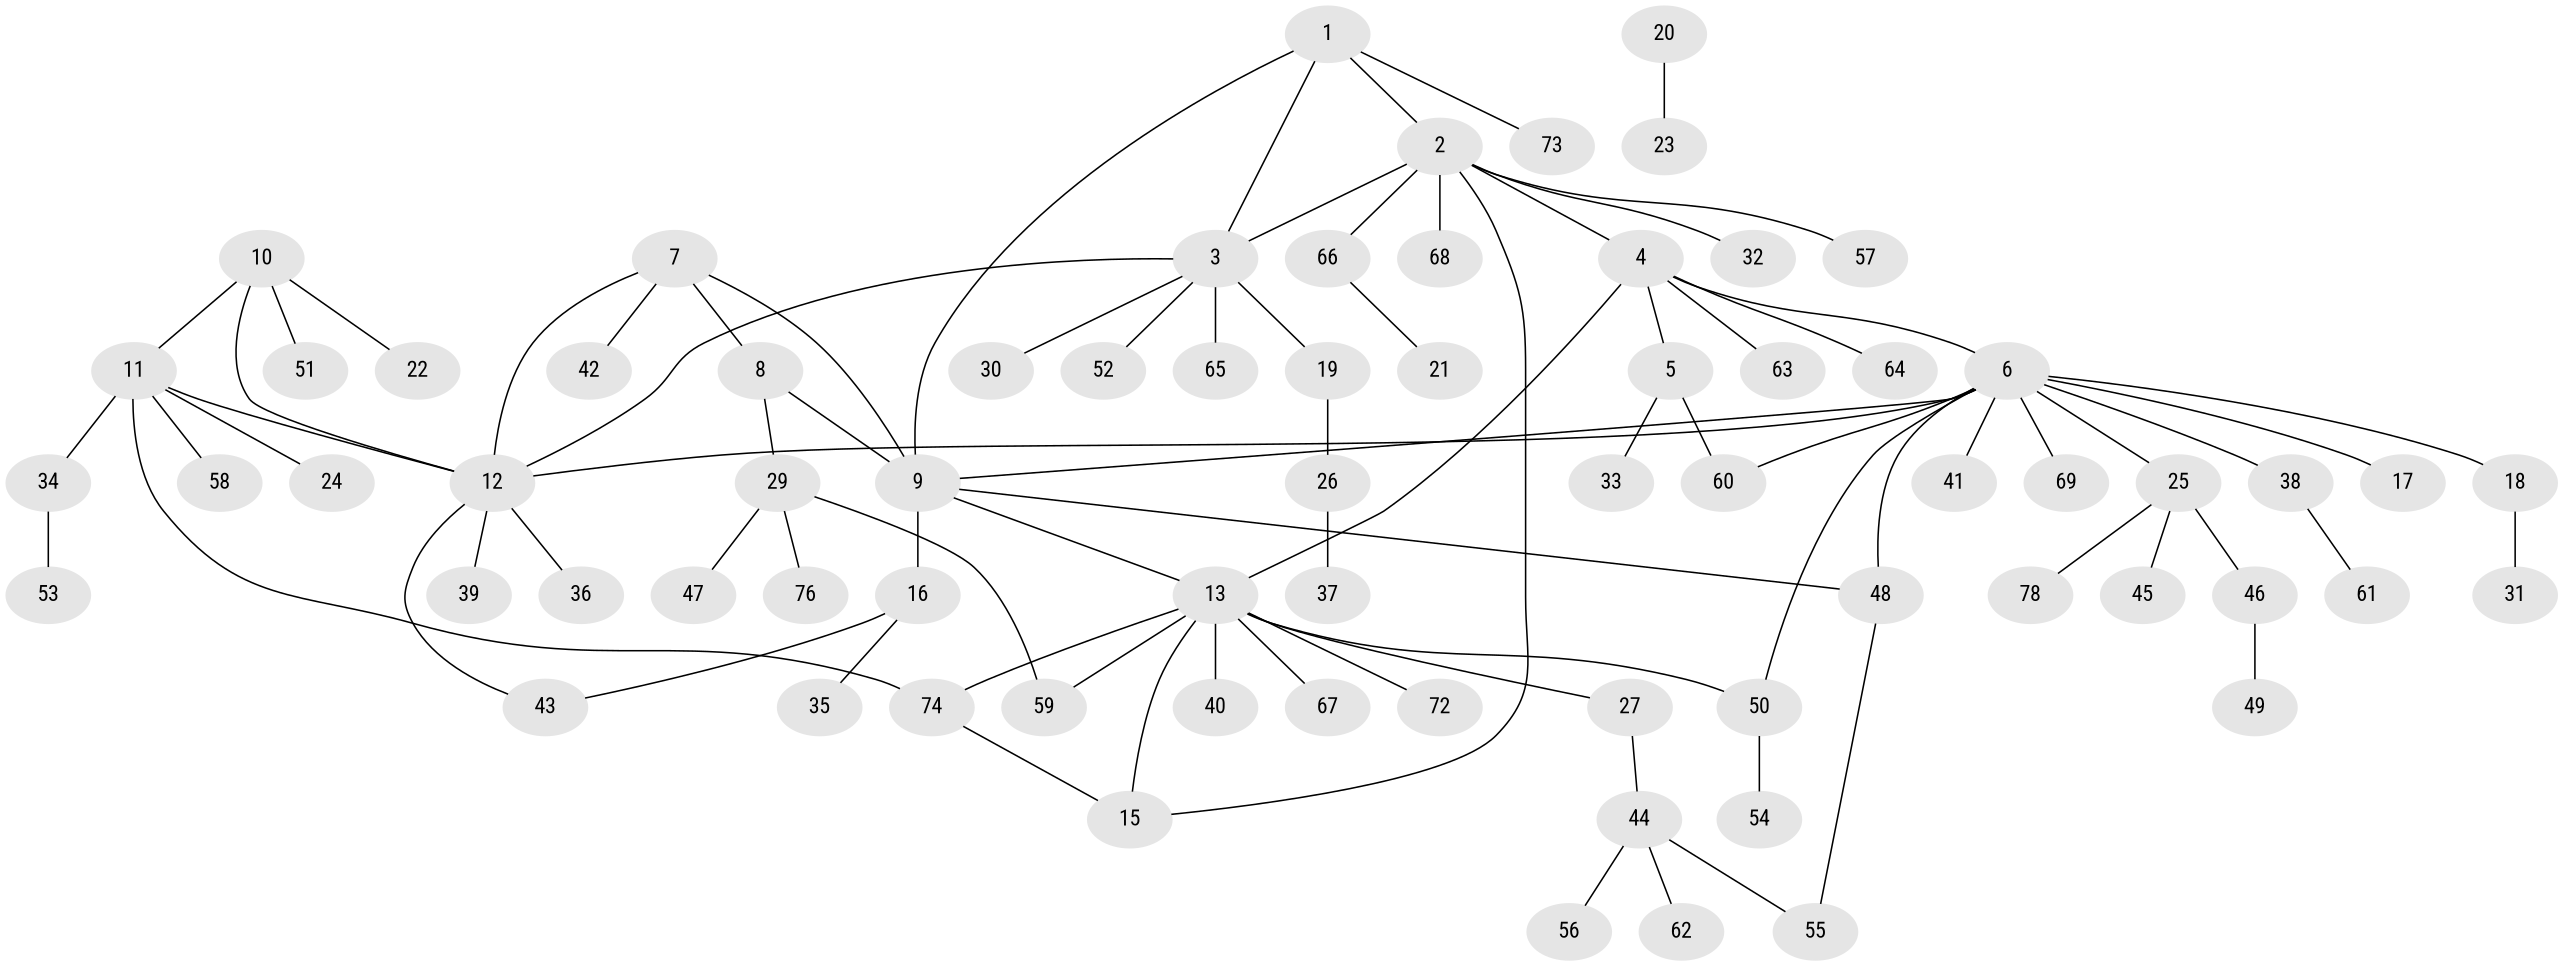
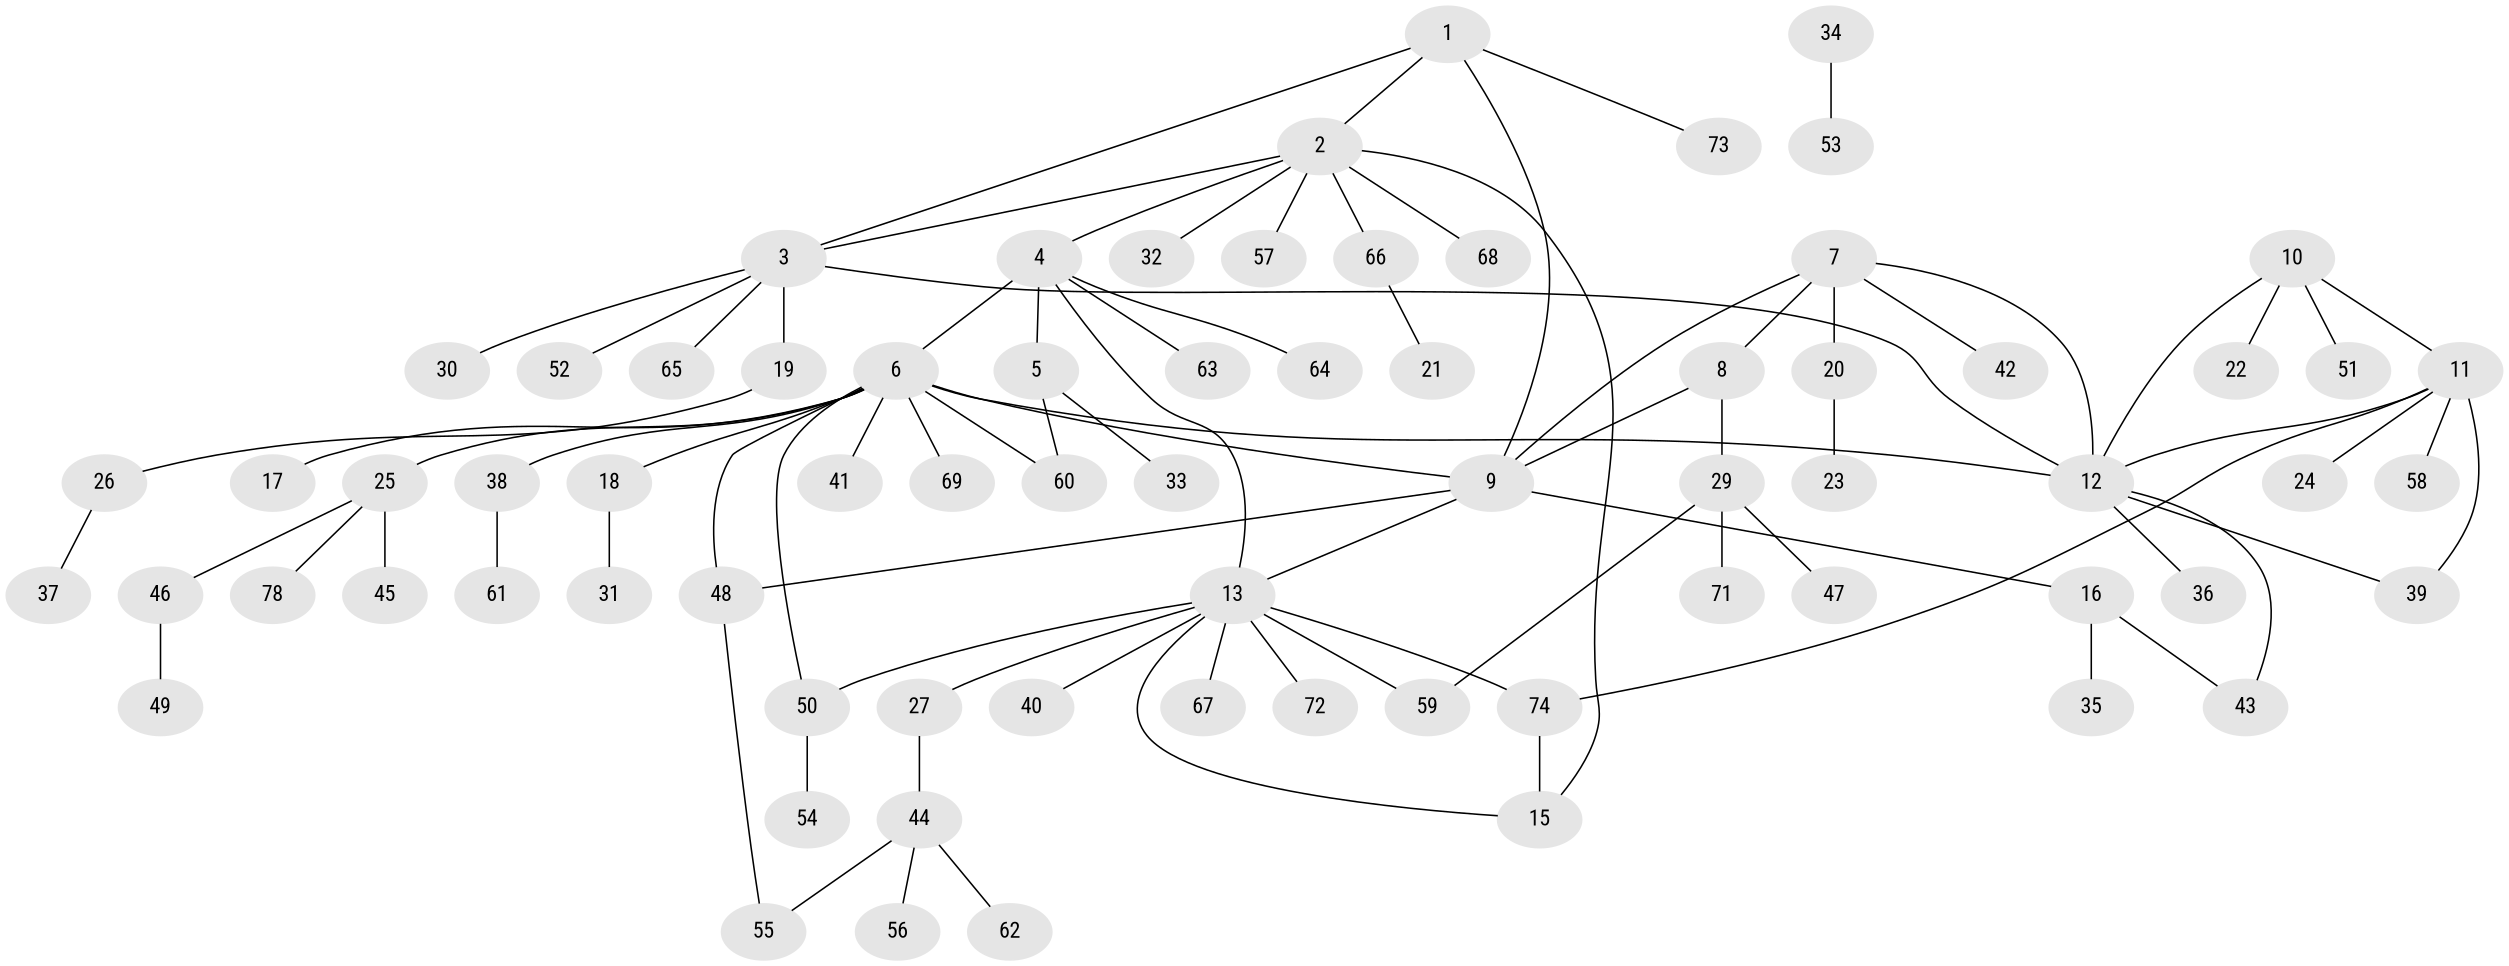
edge "7" -- "20": added
edge "11" -- "34": now "11" -- "39"
node "76": label "76" -> "71"
